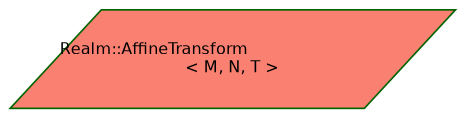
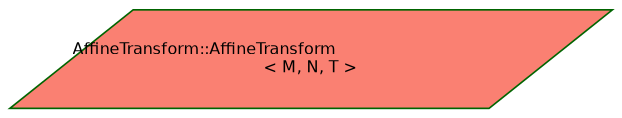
node "Realm::AffineTransform < M, N, T >": label "Realm::AffineTransform < M, N, T >" -> "AffineTransform::AffineTransform < M, N, T >"
